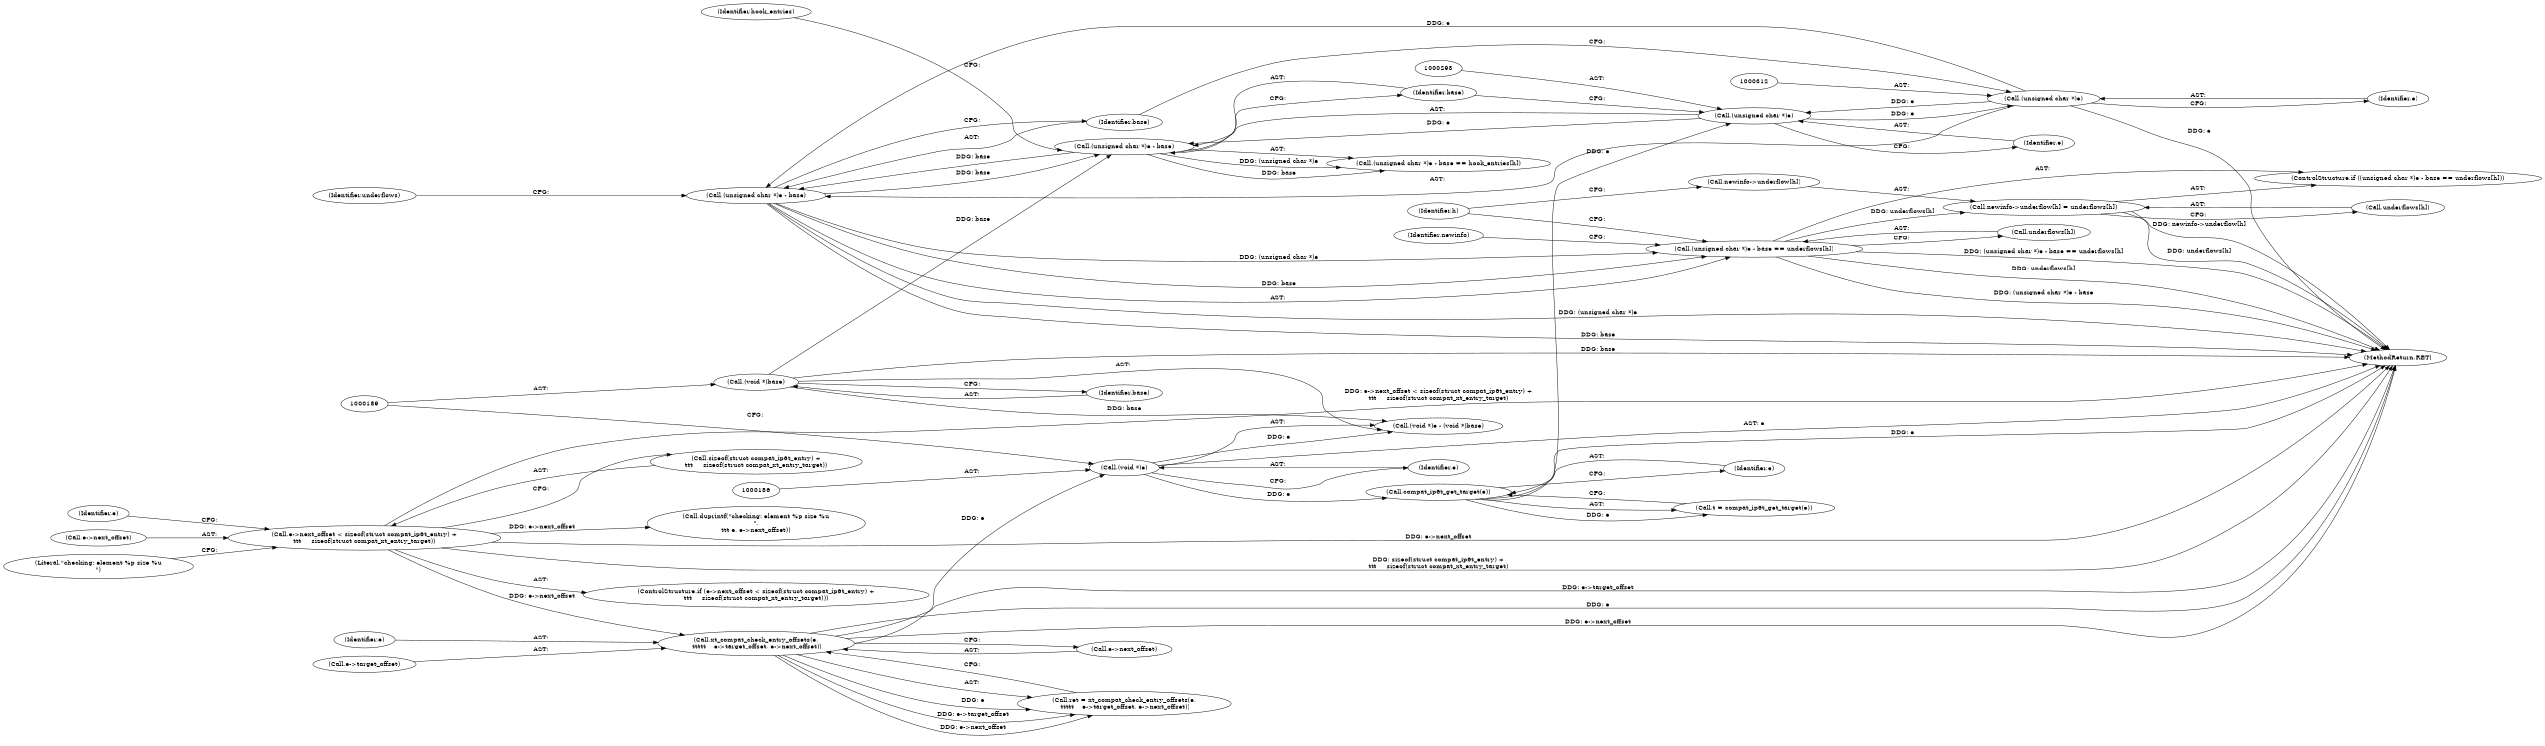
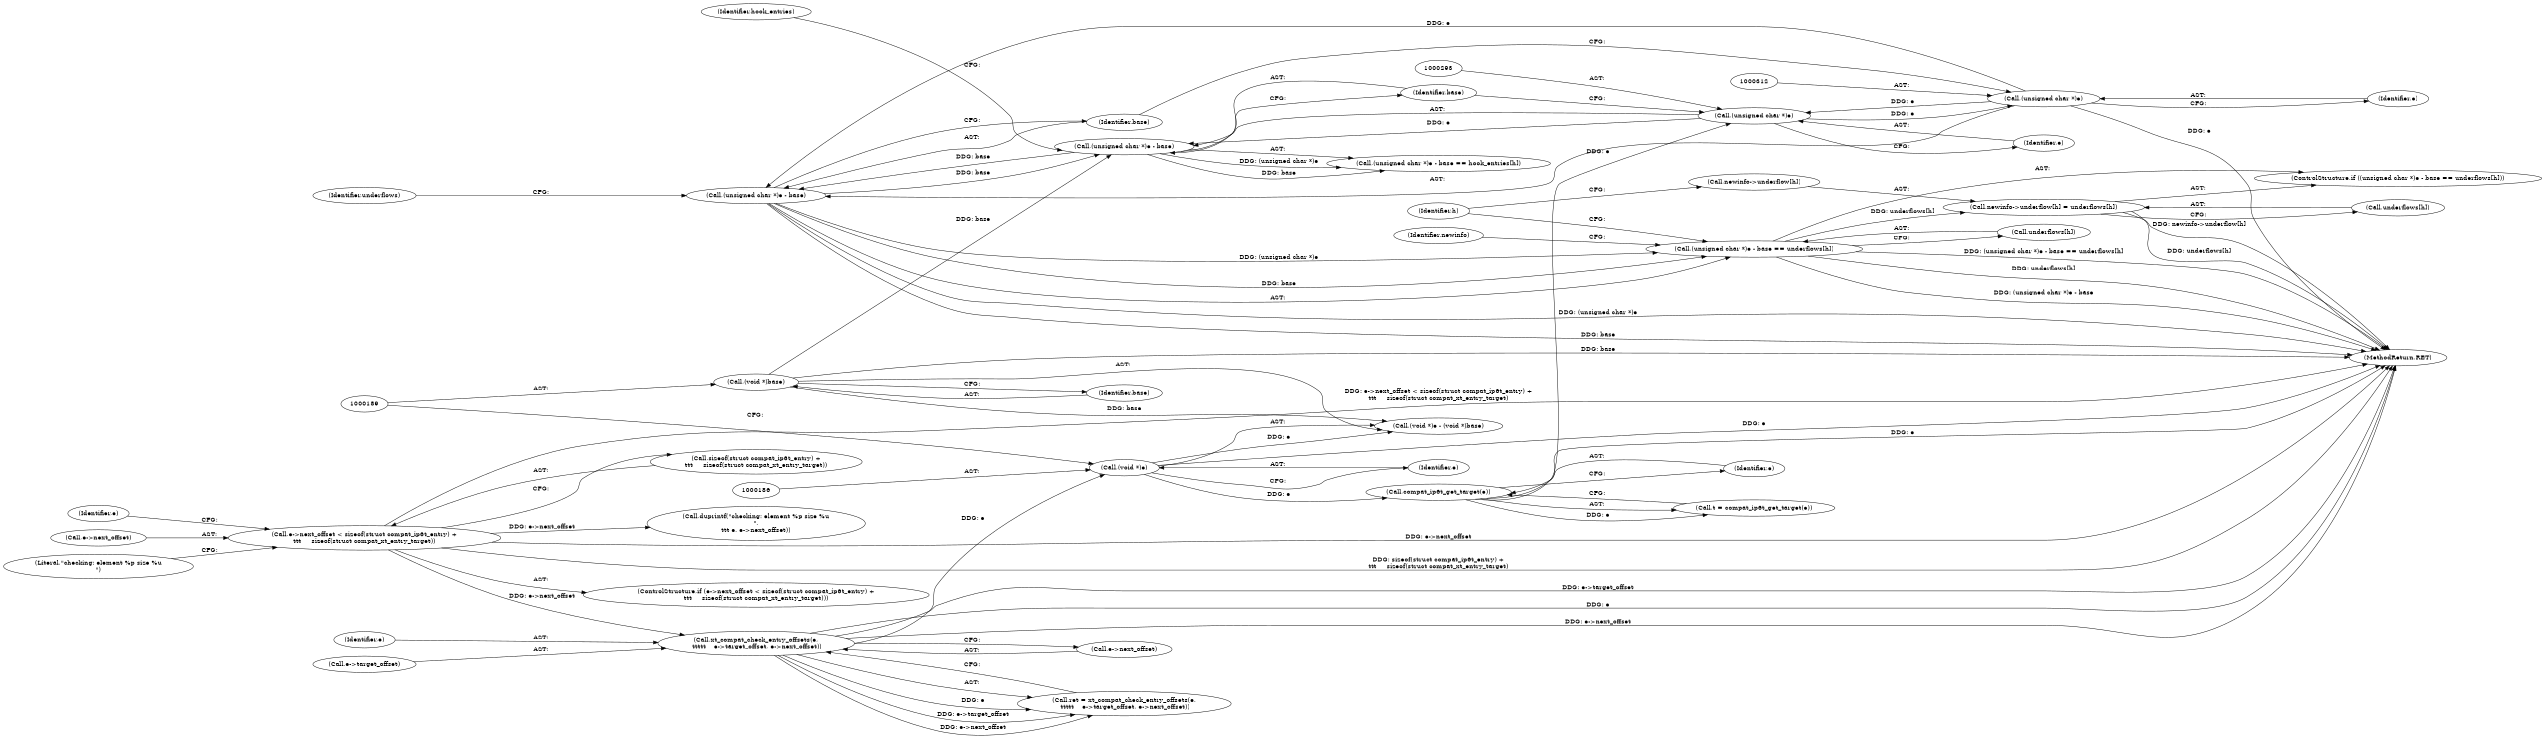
edge "(Call,(void *)e)" -> "(MethodReturn,RET)": label "AST: e" -> "DDG: e"
